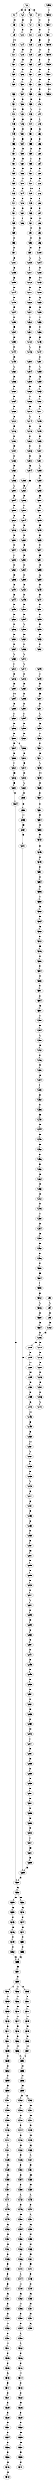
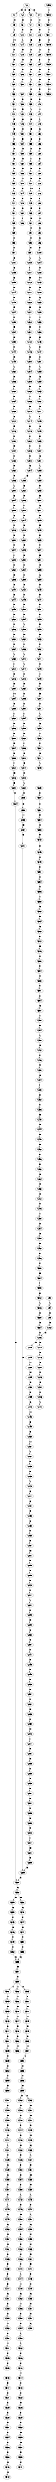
edge "S10" -> "S14": added, label "S"
edge "S29" -> "S33": added, label "L"
edge "S30" -> "S34": removed, label "K"
edge "S146" -> "S150": added, label "E"
edge "S194" -> "S202": now "S194" -> "S198"
node "S271": added
edge "S300" -> "S306": now "S302" -> "S306"
node "S319": removed
edge "S110" -> "S115": removed, label "L"
edge "S386" -> "S390": removed, label "S"
edge "S398" -> "S401": removed, label "V"
edge "S509" -> "S513": removed, label "C"
